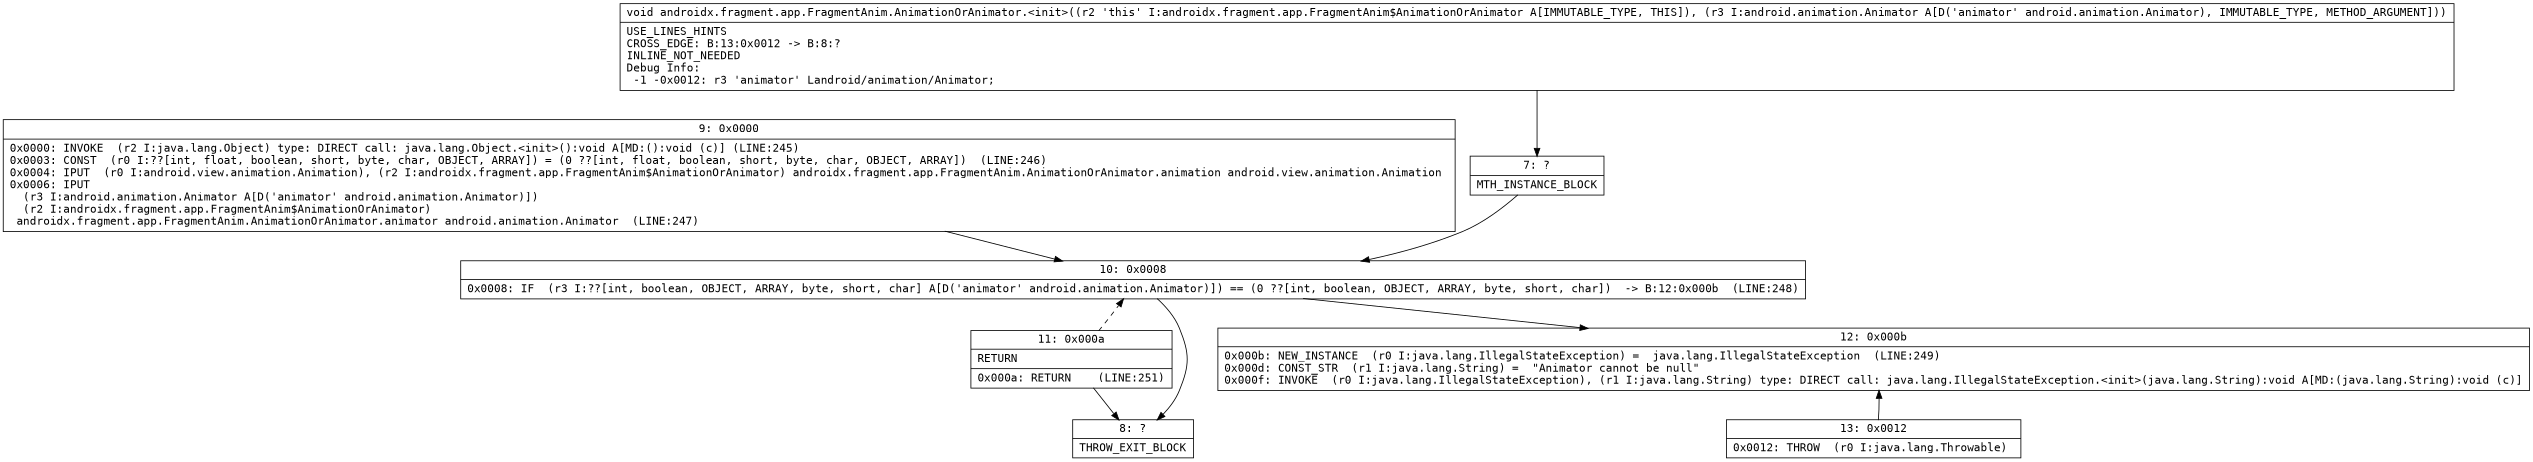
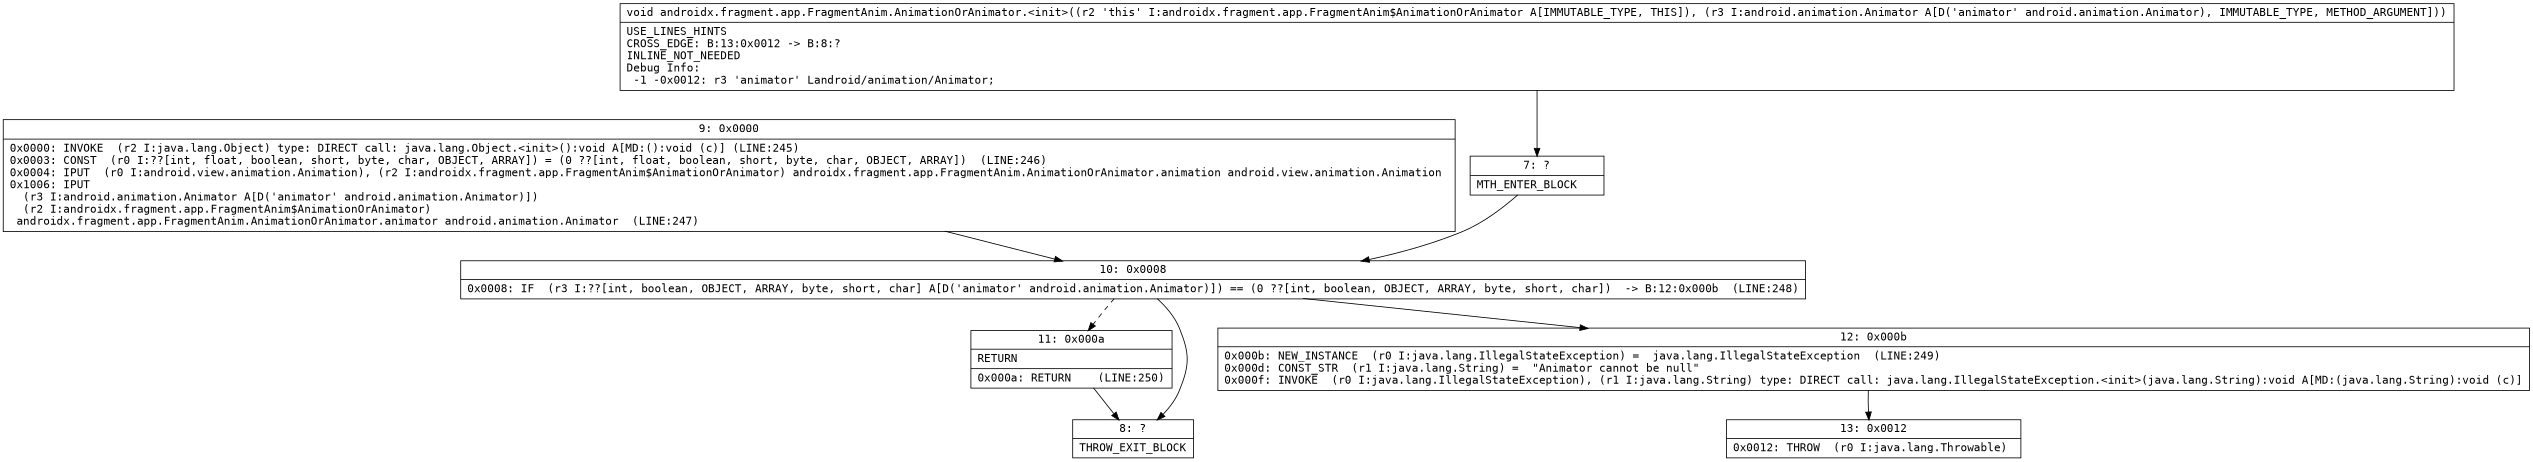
node "9: 0x0000": text "0x0006: IPUT" -> "0x1006: IPUT"
node "7: ?": text "MTH_INSTANCE_BLOCK" -> "MTH_ENTER_BLOCK"
edge "11: 0x000a" -> "10: 0x0008": reversed
node "11: 0x000a": text "0x000a: RETURN    (LINE:251)" -> "0x000a: RETURN    (LINE:250)"
edge "13: 0x0012" -> "12: 0x000b": reversed
